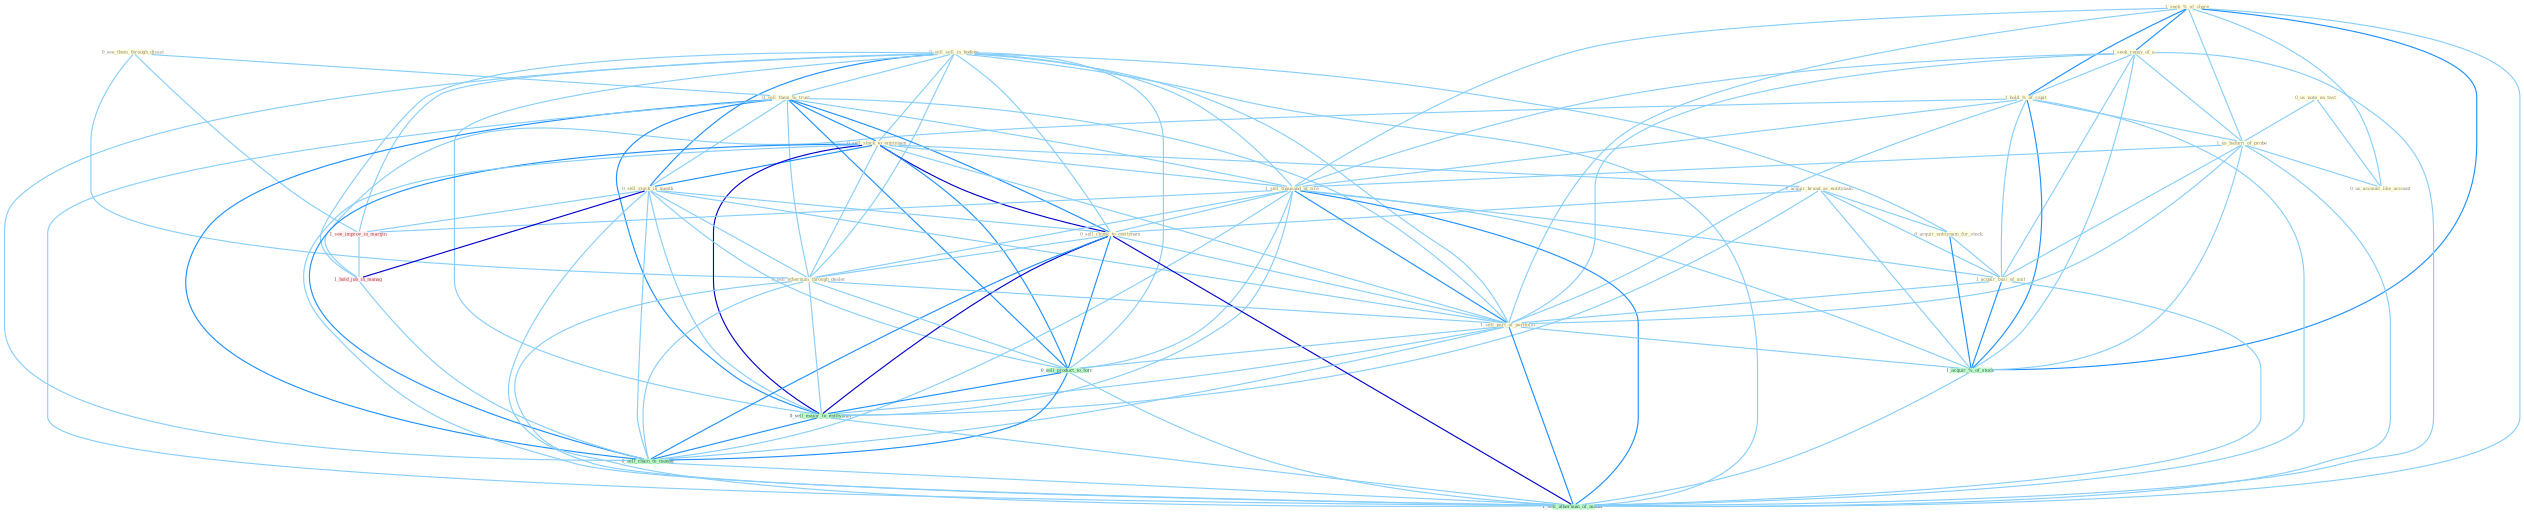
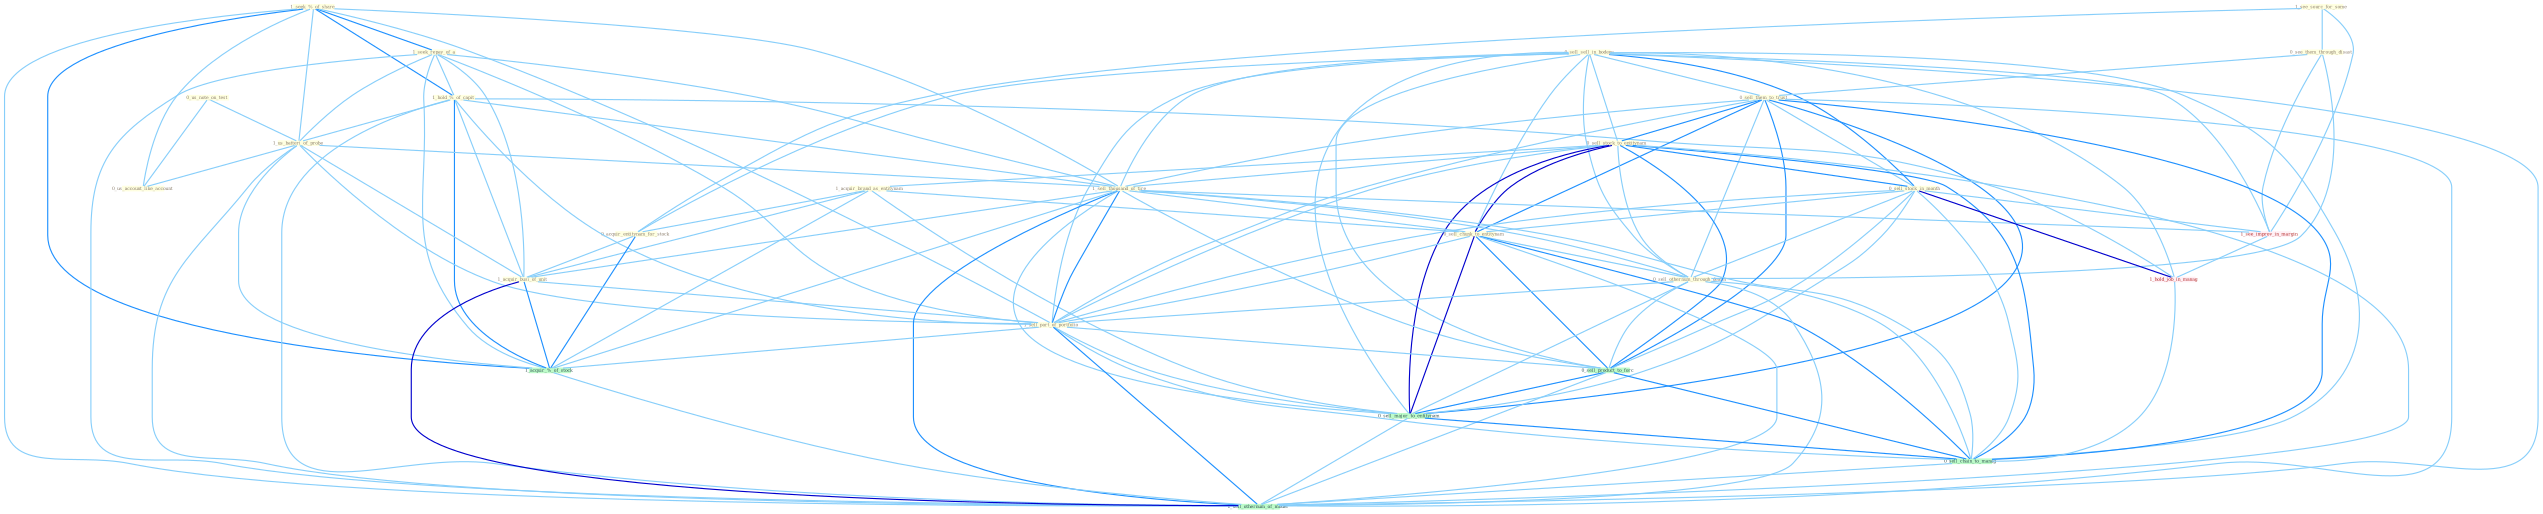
node "1_see_sourc_for_some": added
edge "0_sell_chunk_to_entitynam" -- "1_sell_othernum_of_model": color #0000cd -> #87cefa
edge "1_acquir_busi_of_unit" -- "1_sell_othernum_of_model": color #87cefa -> #0000cd
edge "0_sell_stock_in_month" -- "1_sell_othernum_of_model": removed
